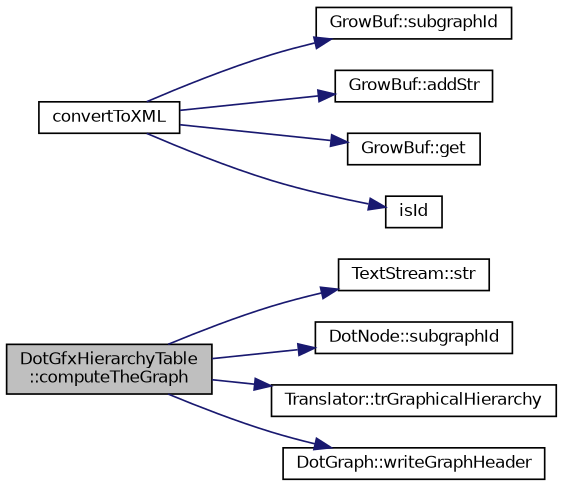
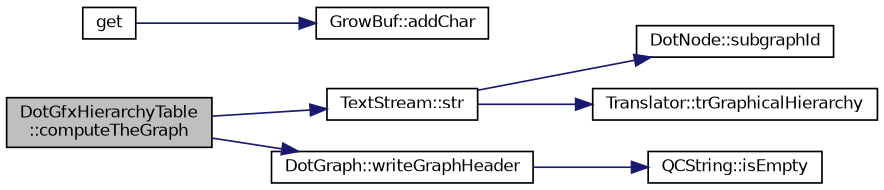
node "GrowBuf::subgraphId": label "GrowBuf::subgraphId" -> "GrowBuf::addChar"
node "GrowBuf::addStr": removed
node "convertToXML": label "convertToXML" -> "get"
node "GrowBuf::get": removed
node "QCString::isEmpty": added
node "isId": removed
edge "DotGfxHierarchyTable ::computeTheGraph" -> "DotNode::subgraphId": now "TextStream::str" -> "DotNode::subgraphId"
edge "DotGfxHierarchyTable ::computeTheGraph" -> "Translator::trGraphicalHierarchy": now "TextStream::str" -> "Translator::trGraphicalHierarchy"
